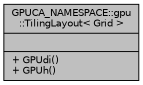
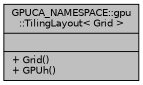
node "GPUCA_NAMESPACE::gpu": text "+ GPUdi()" -> "+ Grid()"
